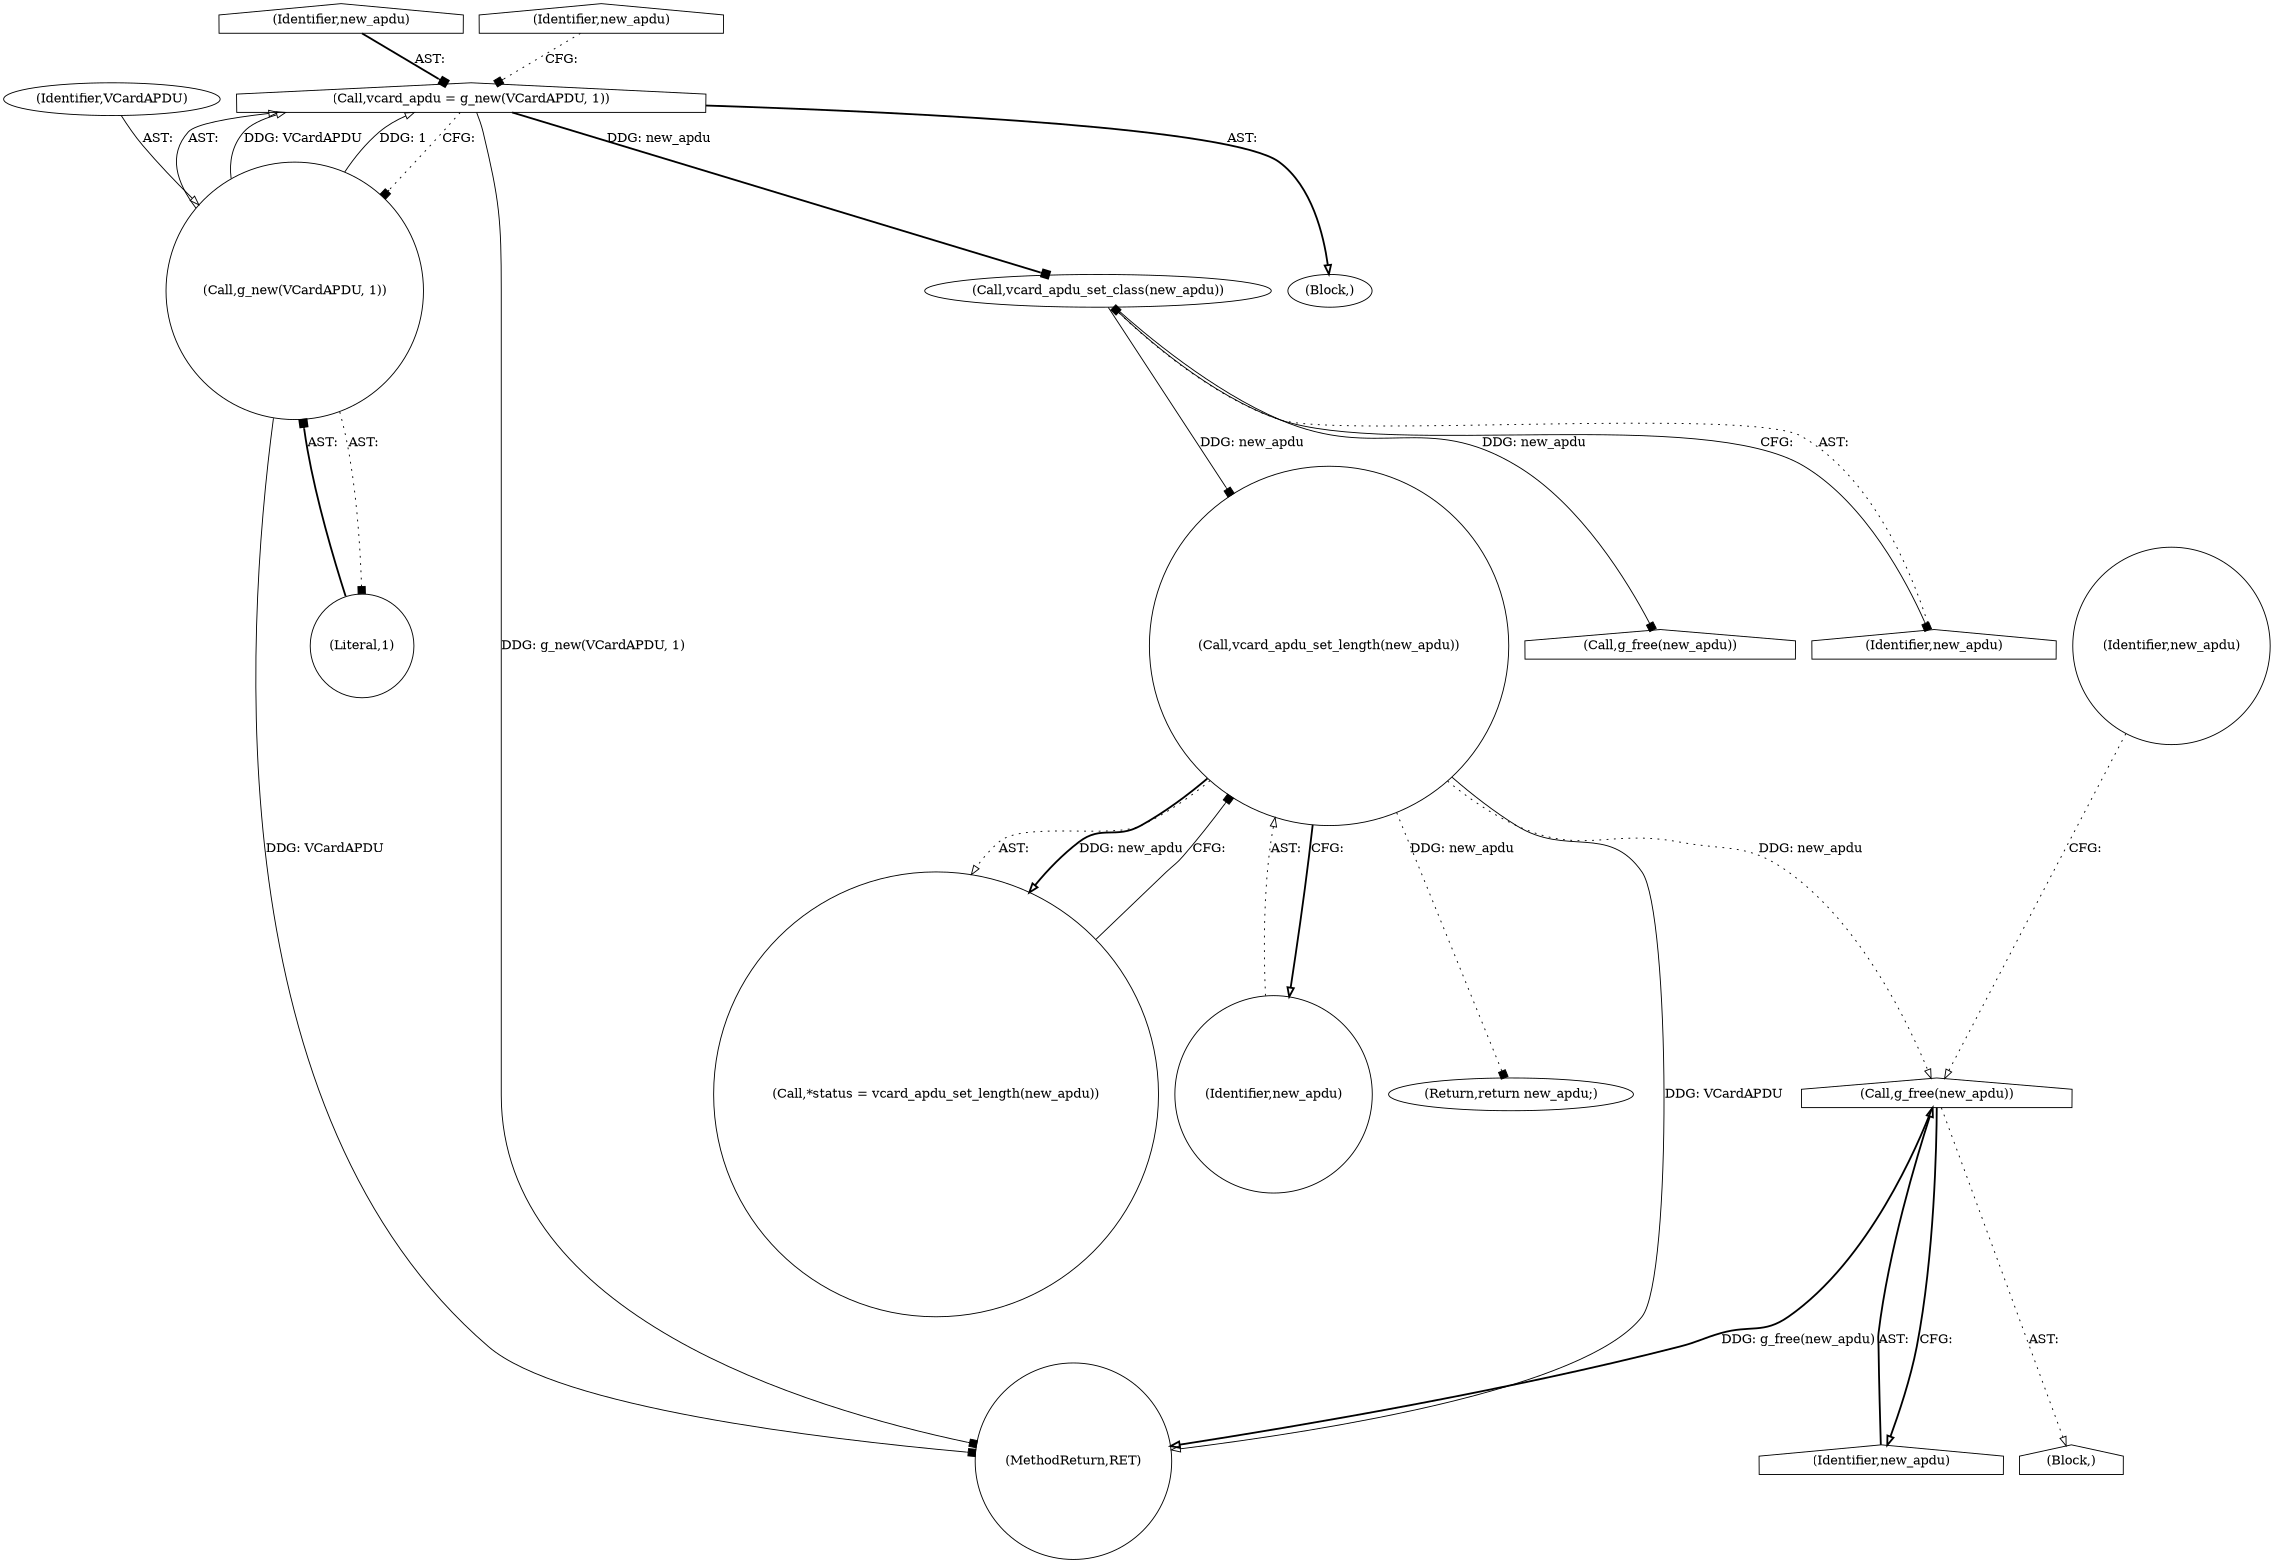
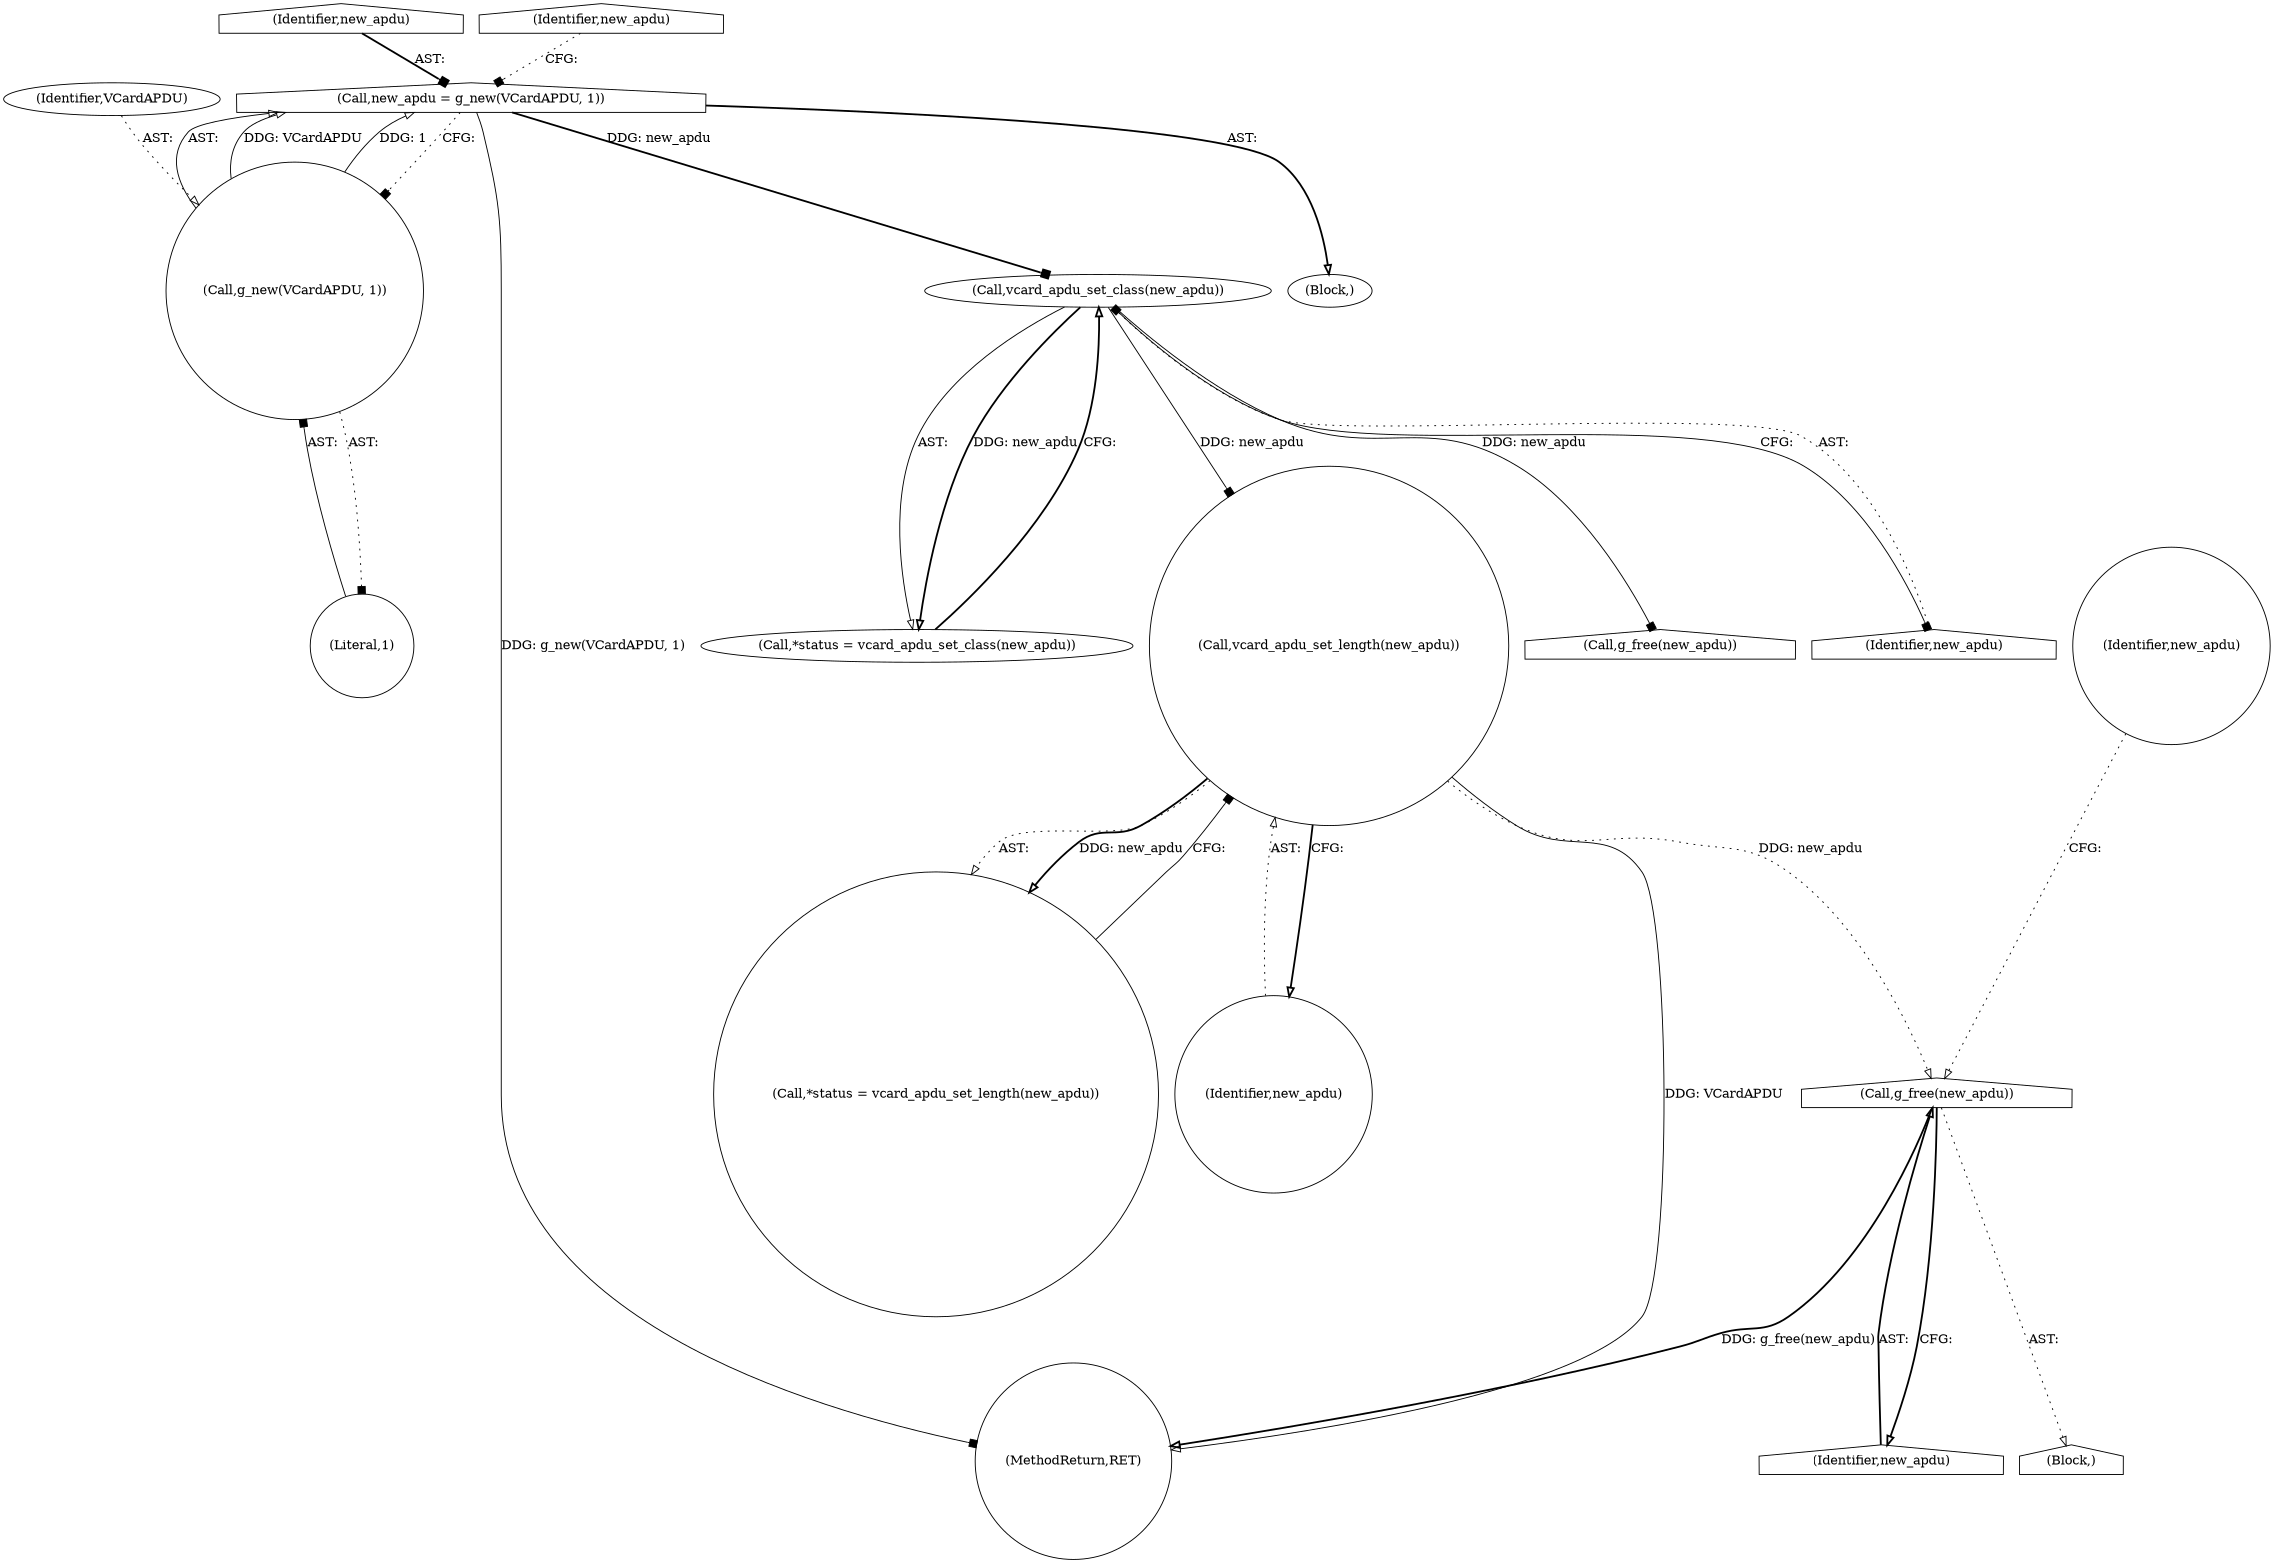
node "(Call,vcard_apdu = g_new(VCardAPDU, 1))": label "(Call,vcard_apdu = g_new(VCardAPDU, 1))" -> "(Call,new_apdu = g_new(VCardAPDU, 1))"
edge "(Identifier,VCardAPDU)" -> "(Call,g_new(VCardAPDU, 1))": style solid -> dotted
edge "(Literal,1)" -> "(Call,g_new(VCardAPDU, 1))": style bold -> solid
node "(Call,*status = vcard_apdu_set_class(new_apdu))": added
node "(Return,return new_apdu;)": removed
edge "(Call,g_new(VCardAPDU, 1))" -> "(MethodReturn,RET)": removed, label "DDG: VCardAPDU"
